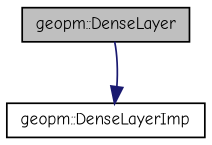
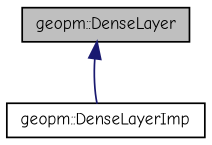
edge "geopm::DenseLayer" -> "geopm::DenseLayerImp": reversed
